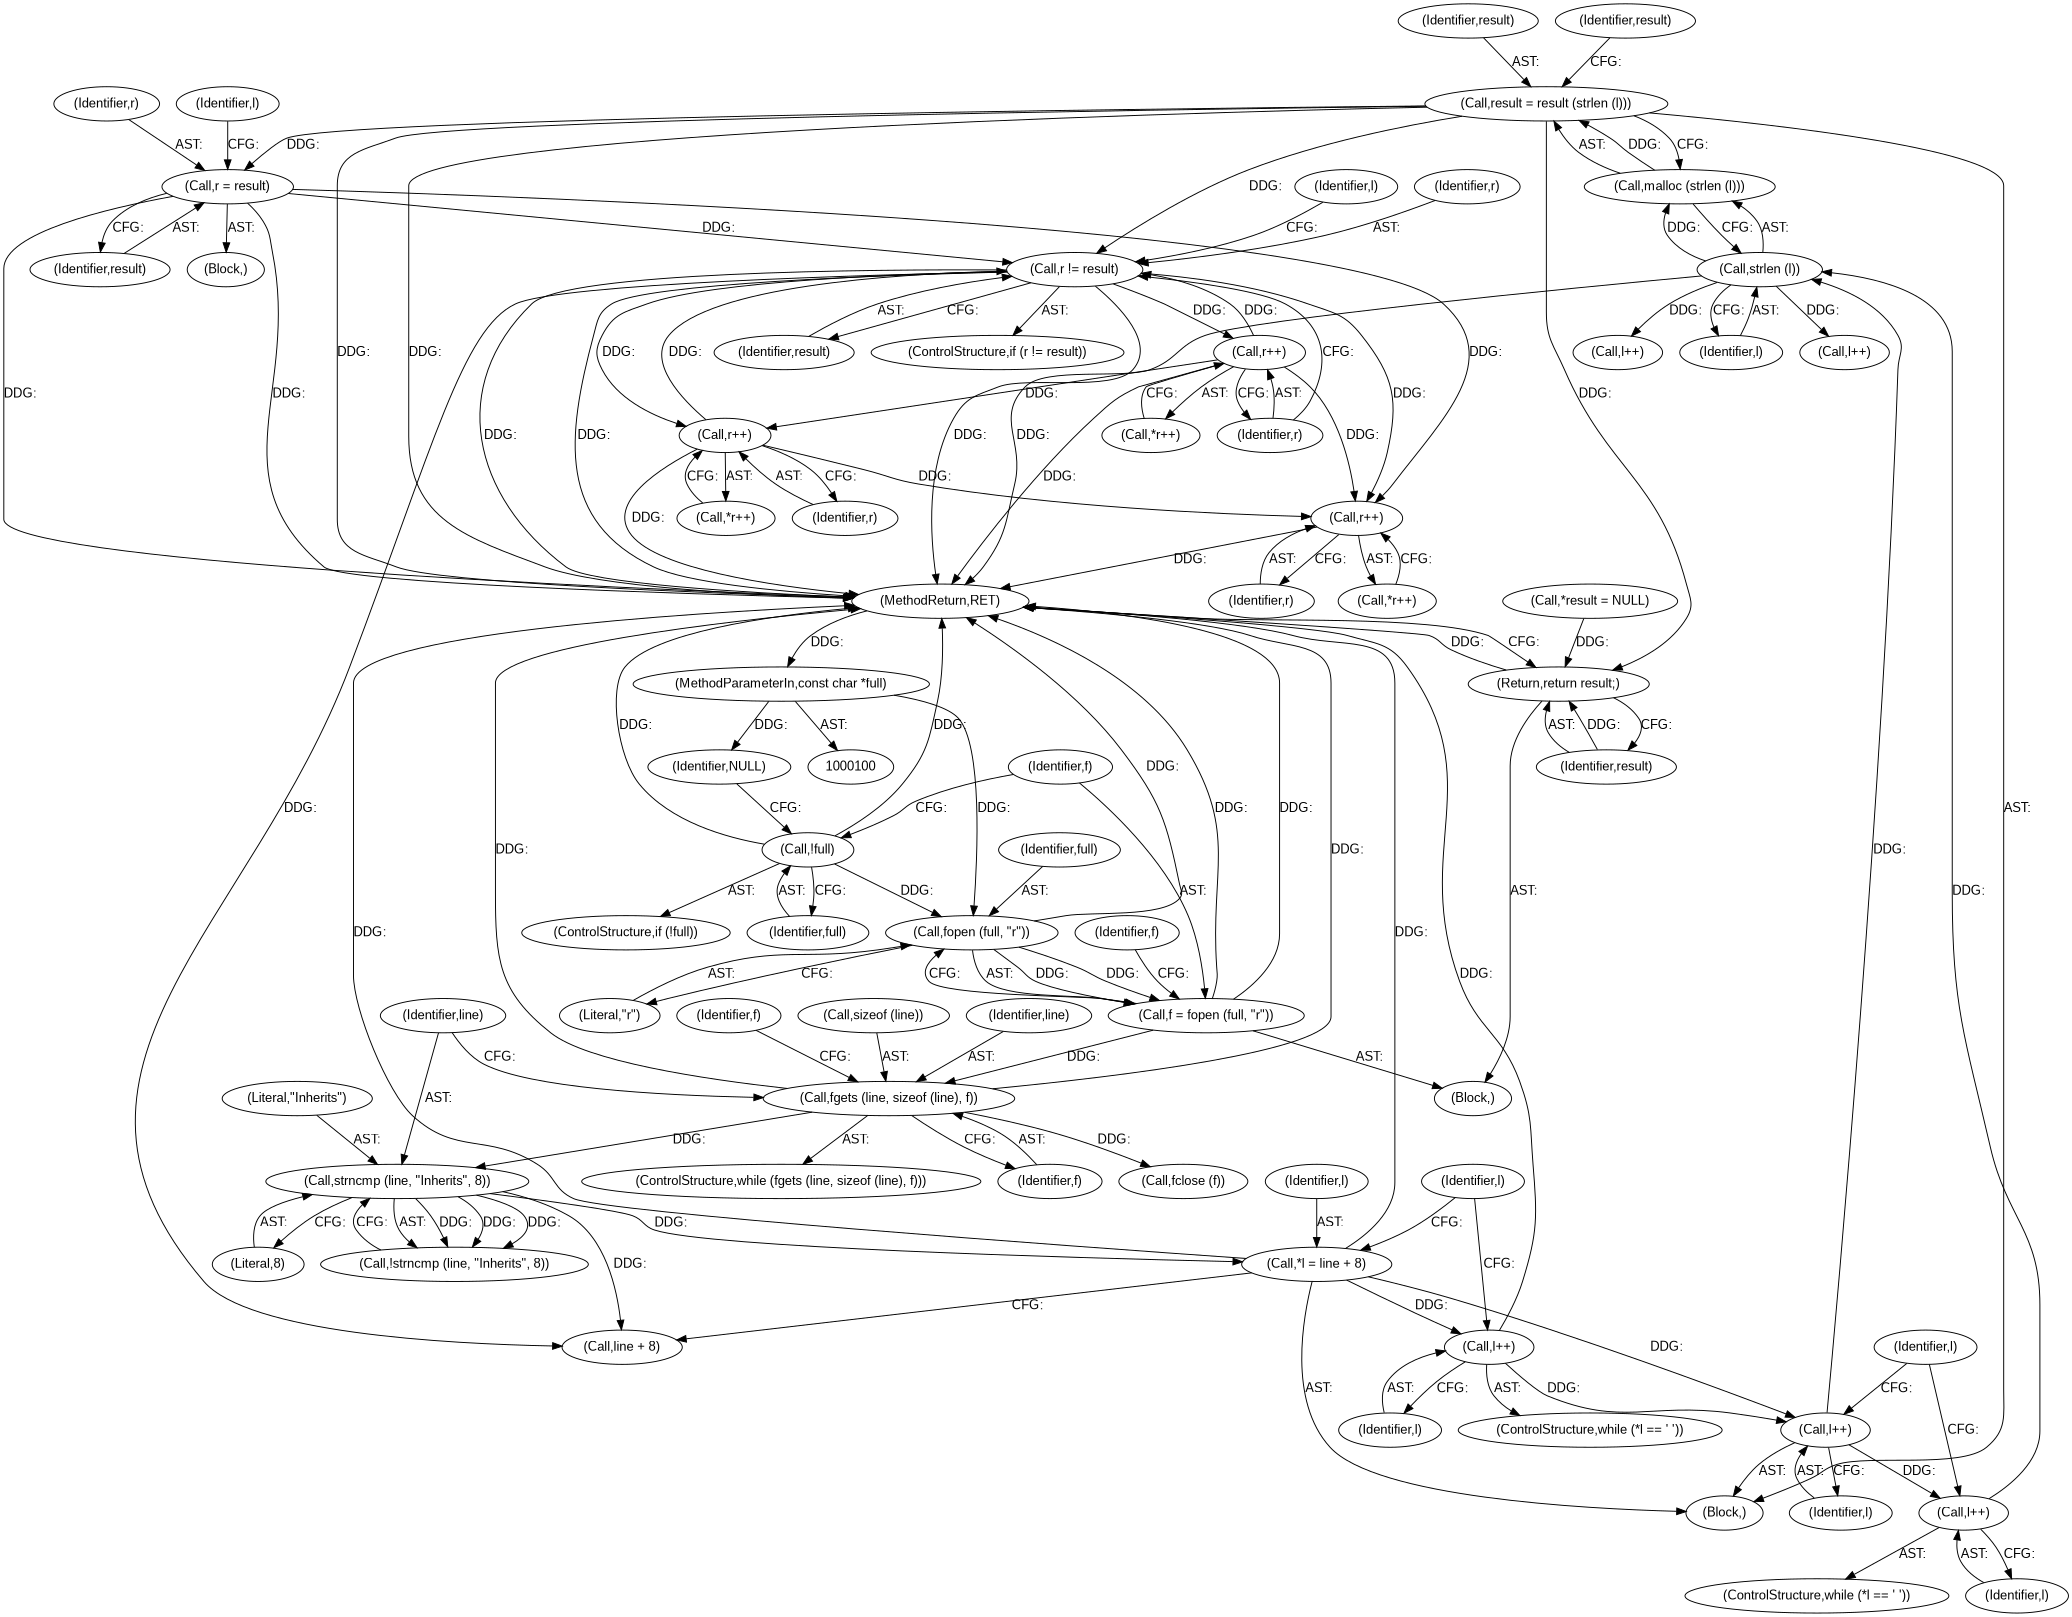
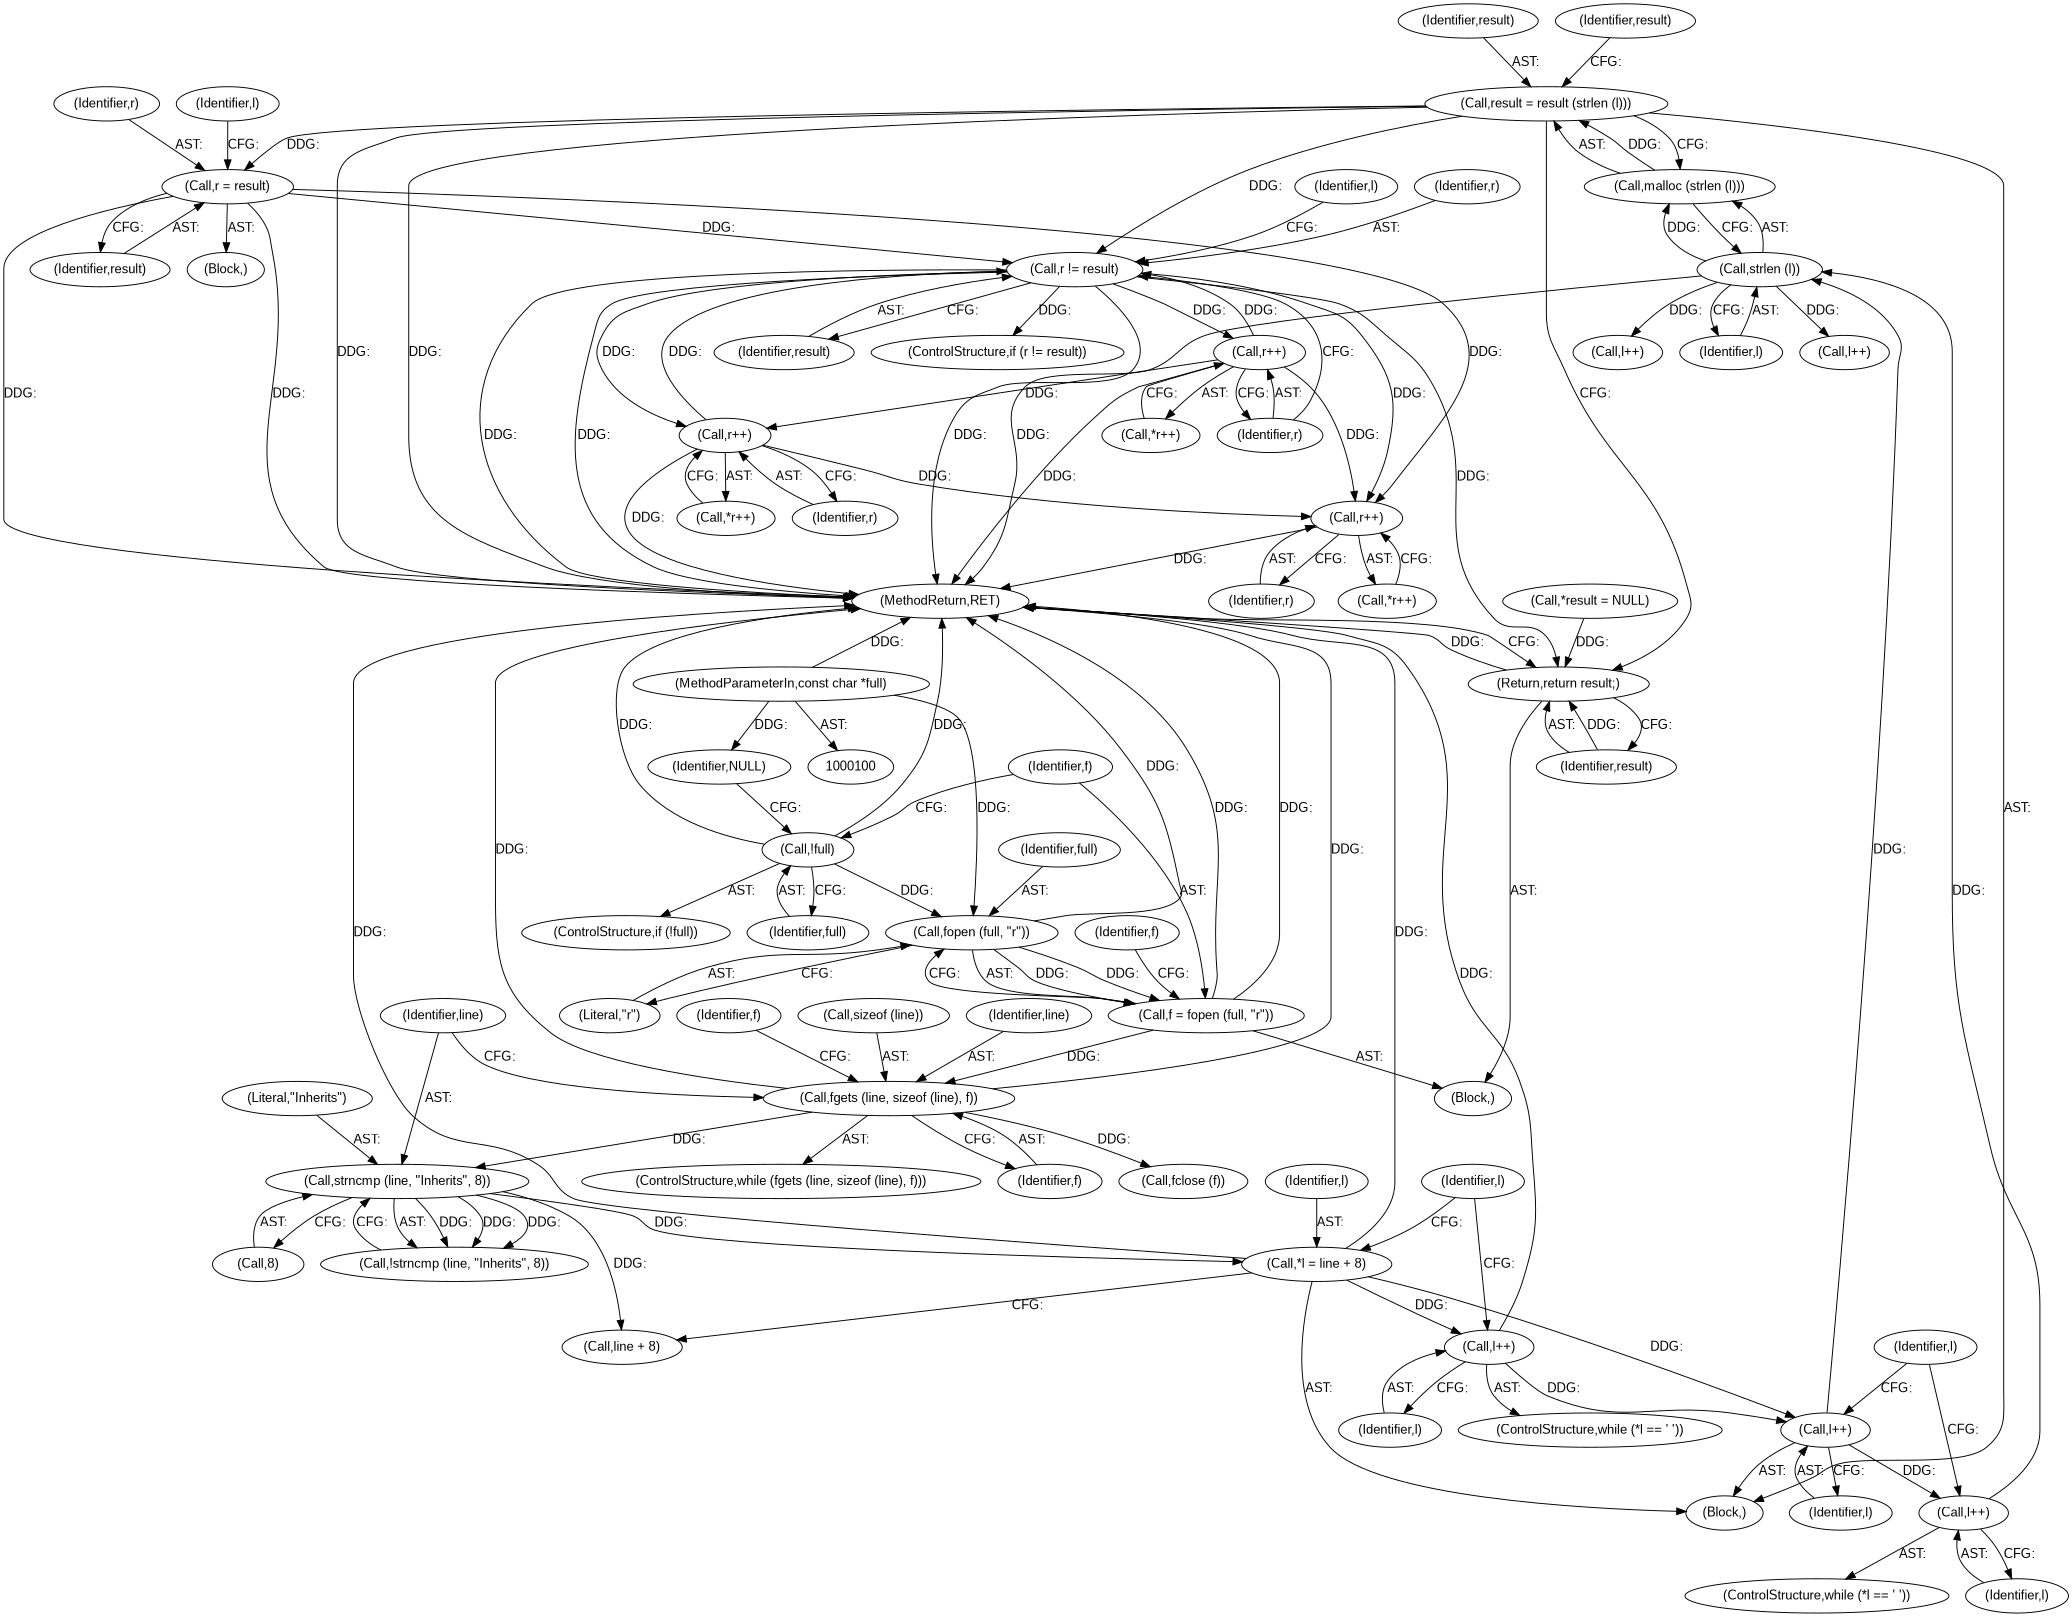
edge "(Call,r != result)" -> "(ControlStructure,if (r != result))": label "AST: " -> "DDG: "
edge "(Call,result = result (strlen (l)))" -> "(Return,return result;)": label "DDG: " -> "CFG: "
edge "(MethodReturn,RET)" -> "(MethodParameterIn,const char *full)": reversed
edge "(Call,r != result)" -> "(Call,line + 8)": now "(Call,r != result)" -> "(Return,return result;)"
node "(Literal,8)": label "(Literal,8)" -> "(Call,8)"
